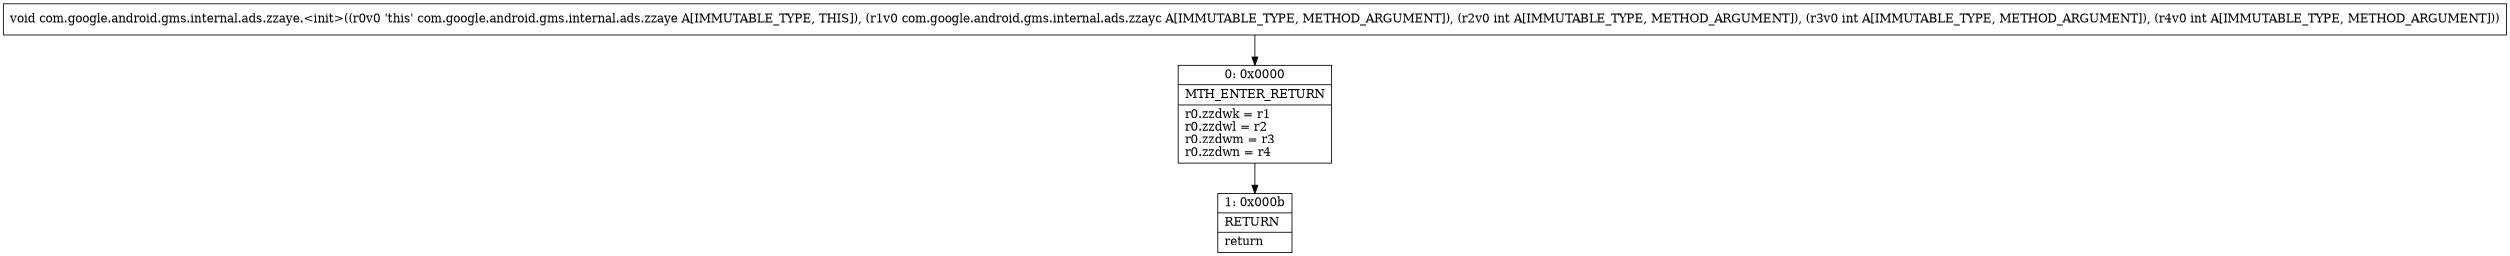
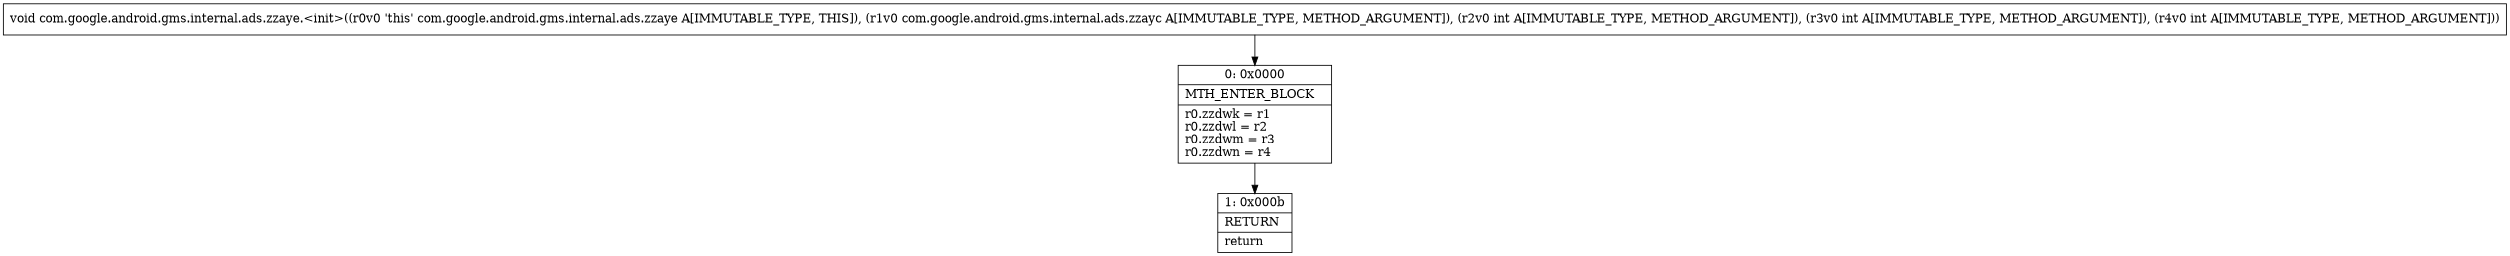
node "0: 0x0000": text "MTH_ENTER_RETURN" -> "MTH_ENTER_BLOCK"
